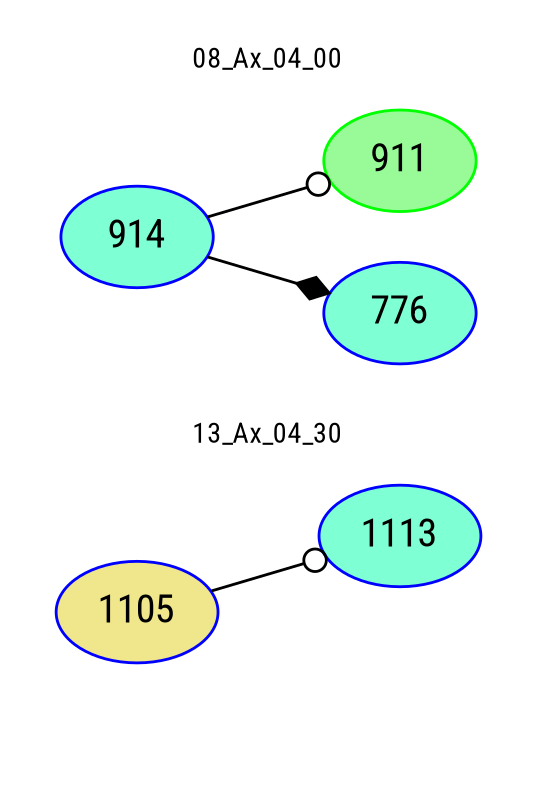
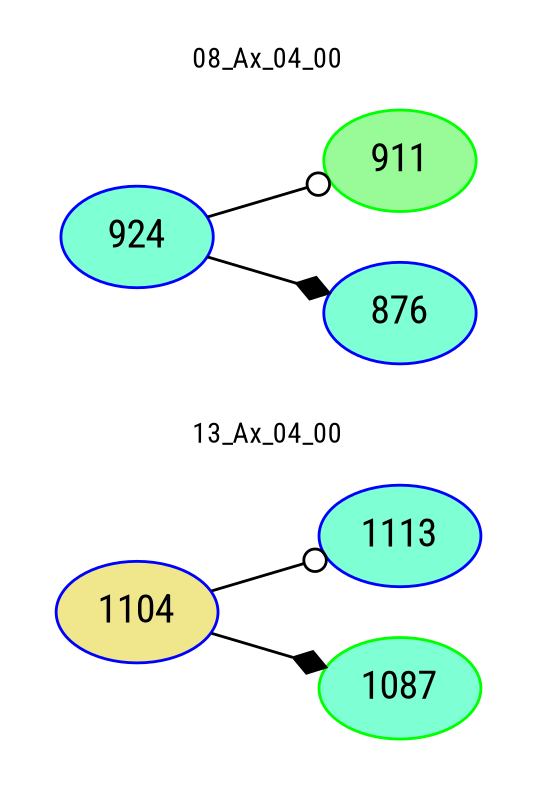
node "914": label "914" -> "924"
node "776": label "776" -> "876"
cluster "13_Ax_04_30": label "13_Ax_04_30" -> "13_Ax_04_00"
node "1105": label "1105" -> "1104"
node "1087": added
